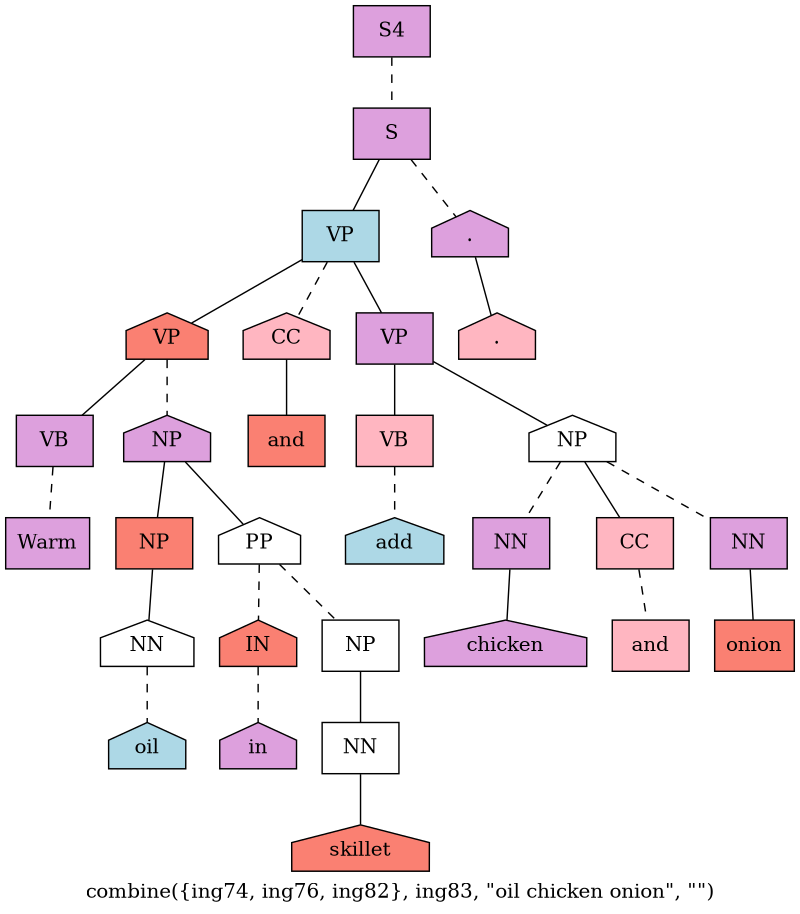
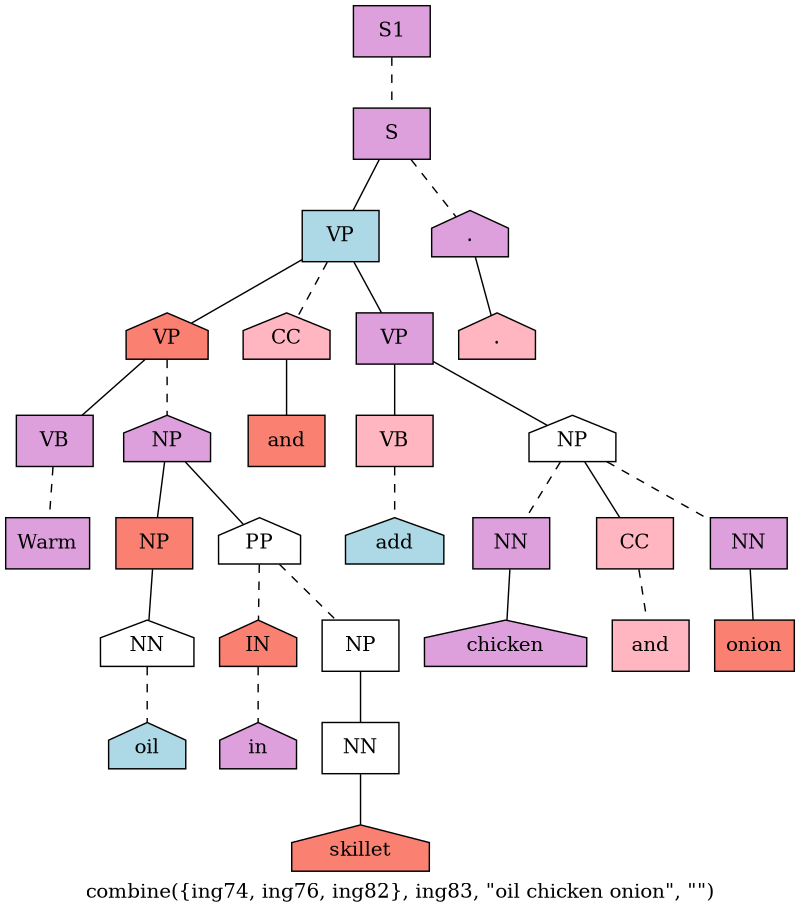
node "S4": label "S4" -> "S1"
